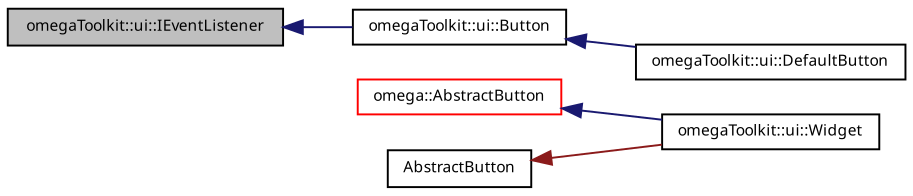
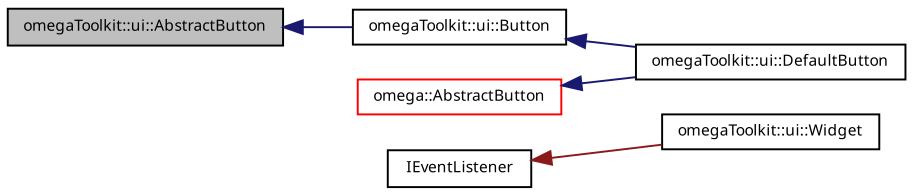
node "omegaToolkit::ui::IEventListener": label "omegaToolkit::ui::IEventListener" -> "omegaToolkit::ui::AbstractButton"
edge "omegaToolkit::ui::Widget" -> "omega::AbstractButton": now "omegaToolkit::ui::DefaultButton" -> "omega::AbstractButton"
node "AbstractButton": label "AbstractButton" -> "IEventListener"
